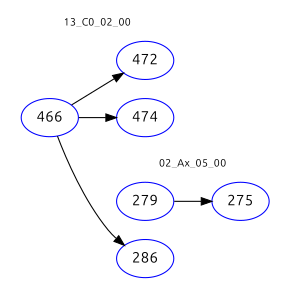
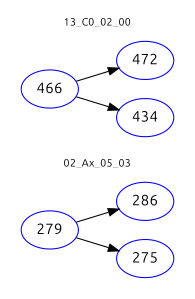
node "474": label "474" -> "434"
cluster "02_Ax_05_00": label "02_Ax_05_00" -> "02_Ax_05_03"
edge "466" -> "286": now "279" -> "286"
